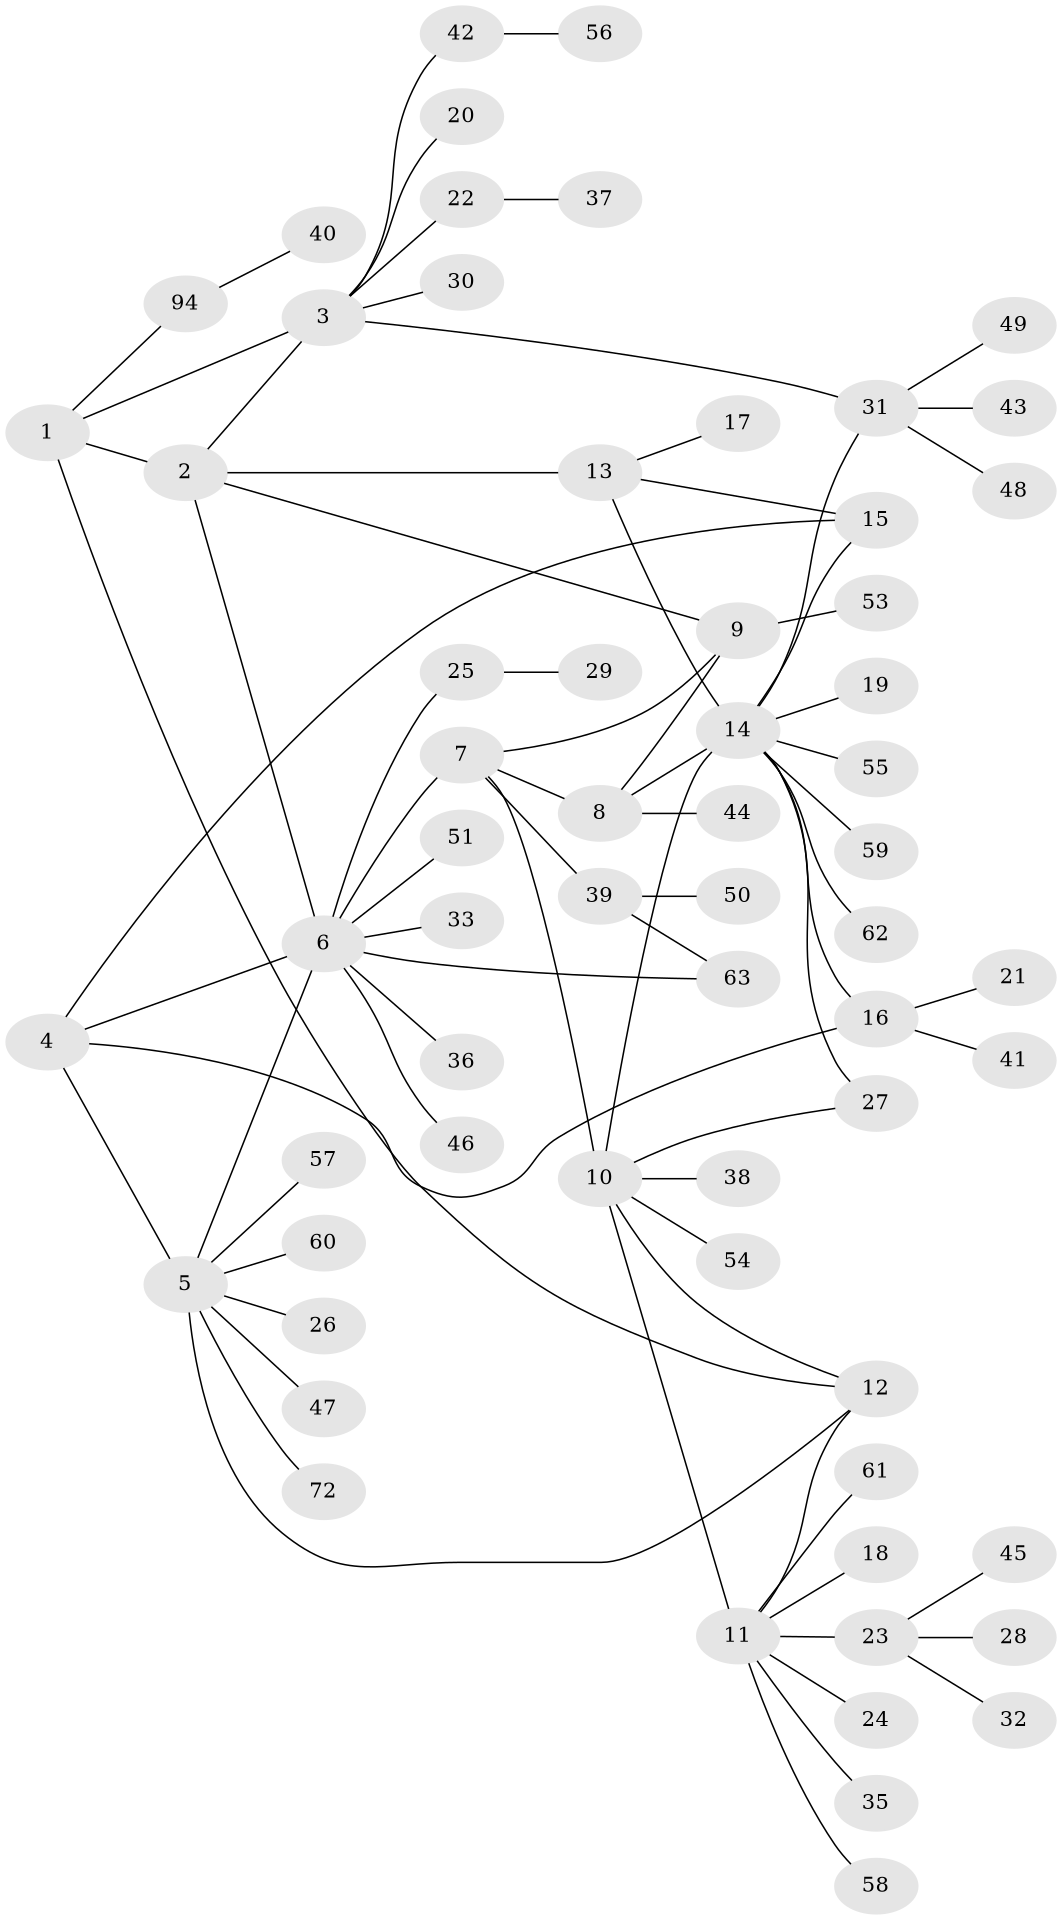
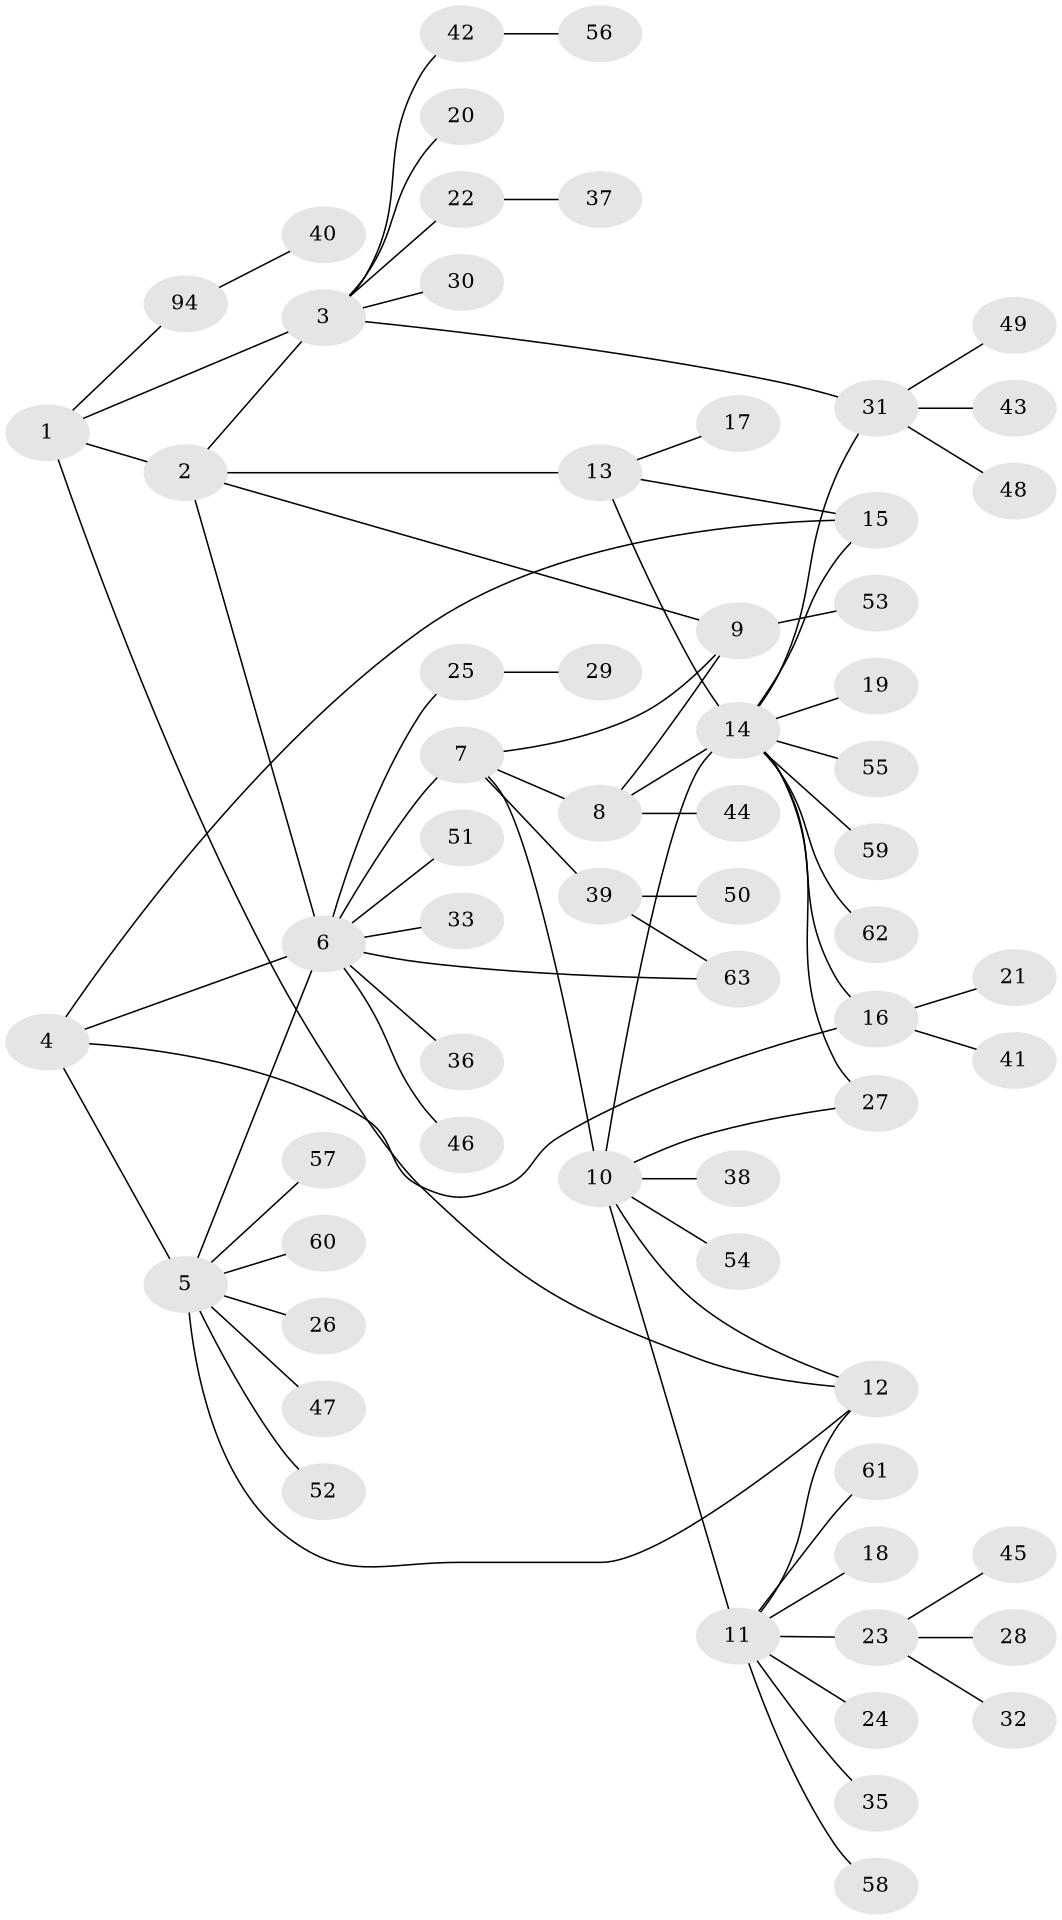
node "72": label "72" -> "52"
